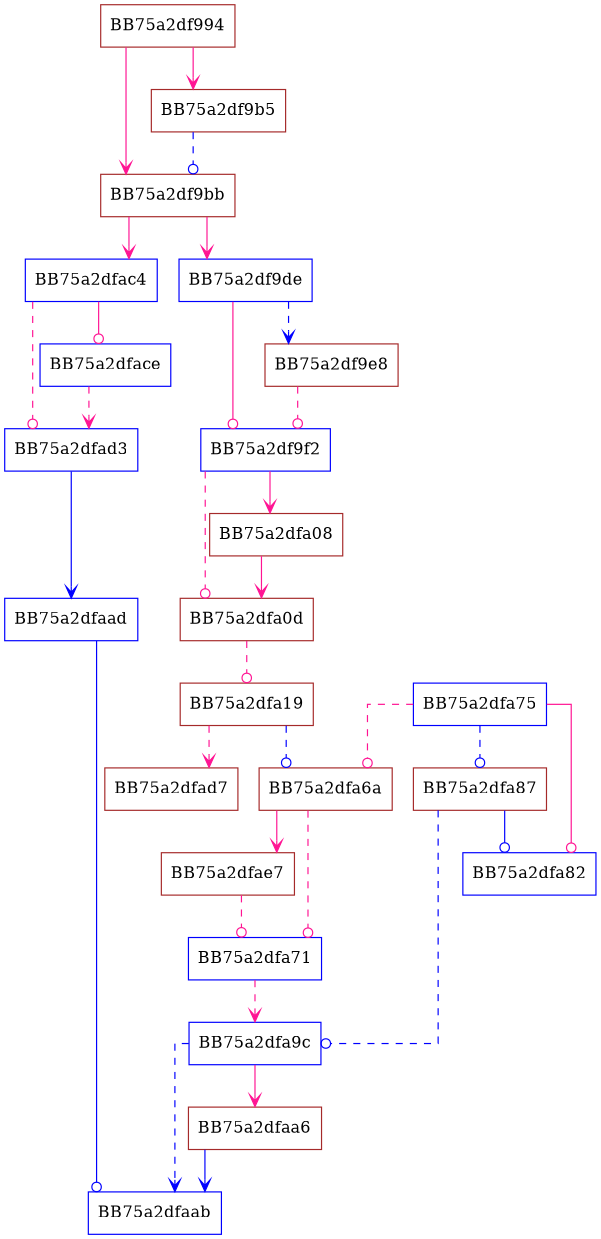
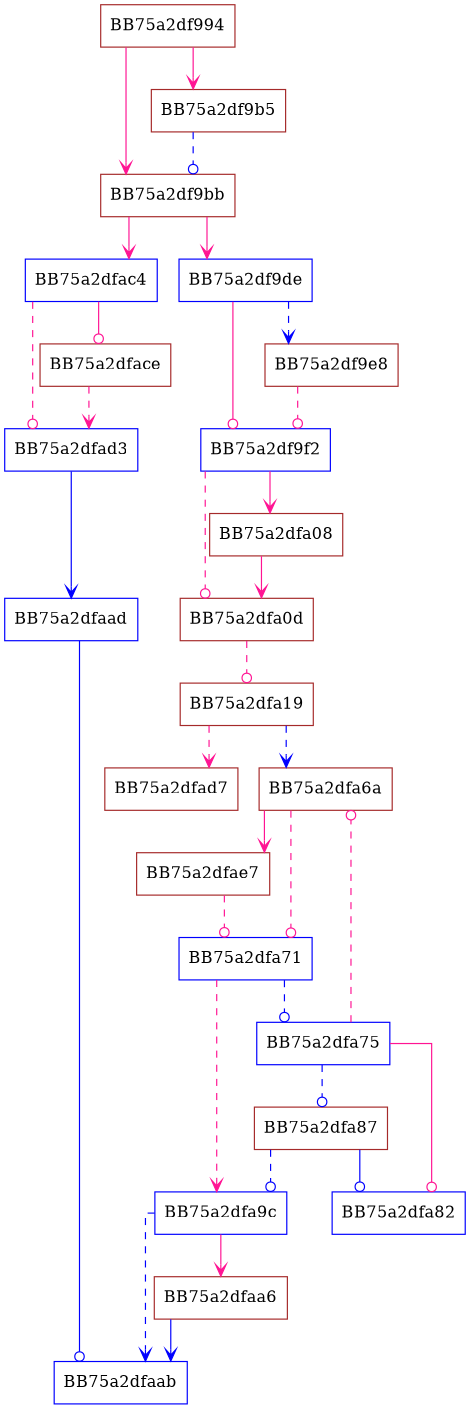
node "BB75a2dface": color blue -> brown
edge "BB75a2dfa19" -> "BB75a2dfa6a": arrowhead odot -> vee
edge "BB75a2dfa71" -> "BB75a2dfa75": added
